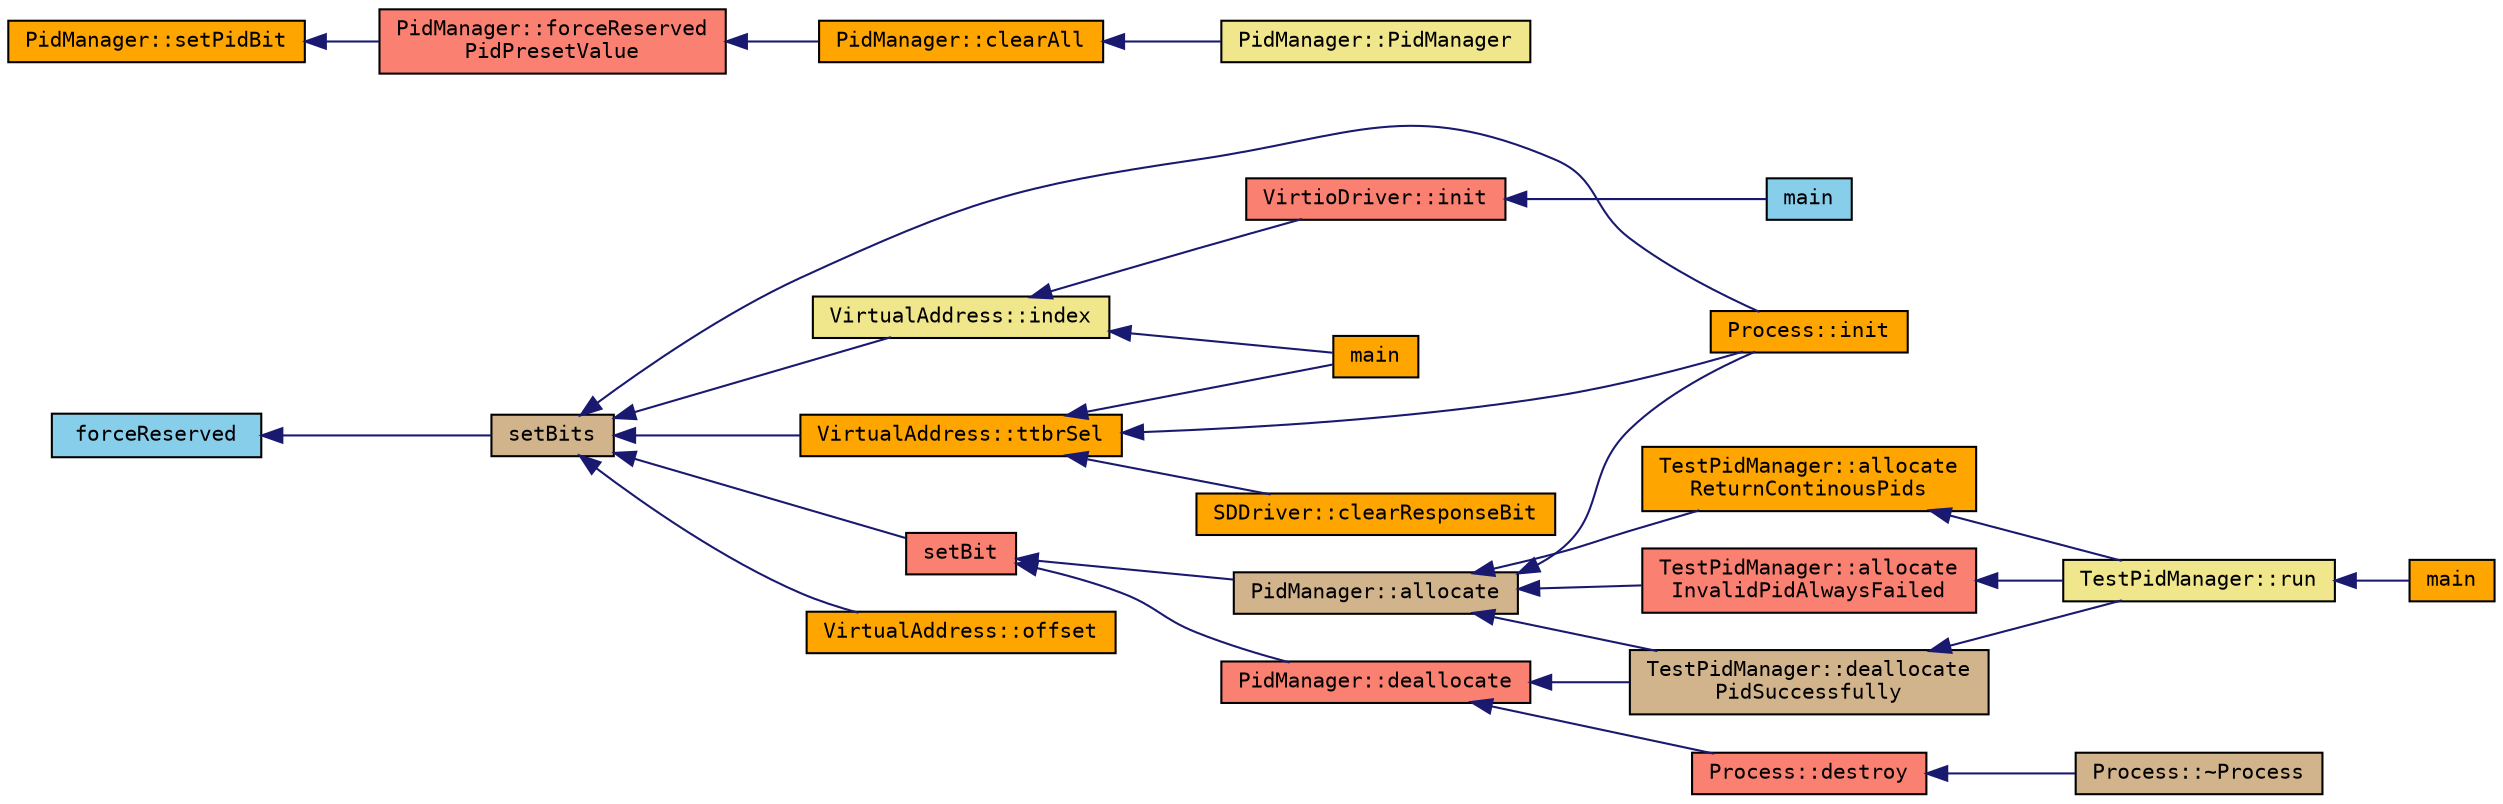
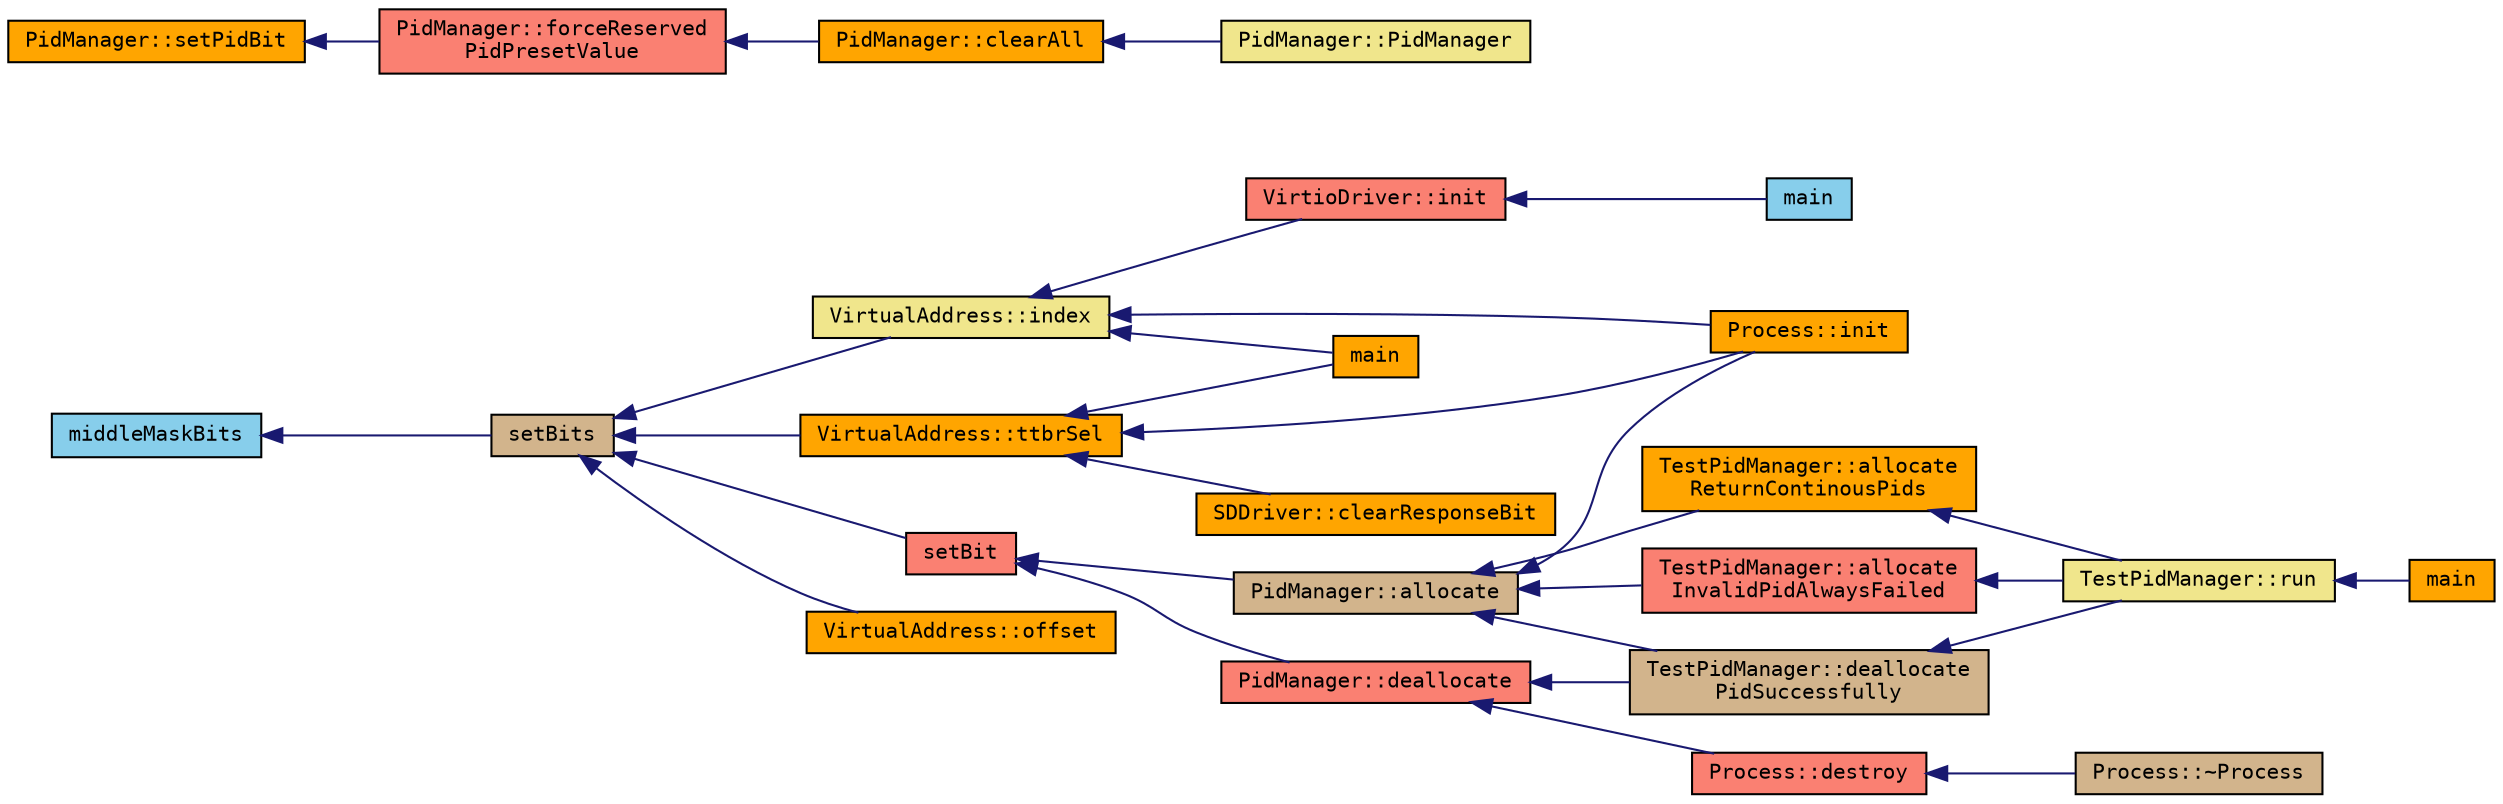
edge "Process::init" -> "setBits": now "Process::init" -> "VirtualAddress::index"
node "forceReserved": label "forceReserved" -> "middleMaskBits"
